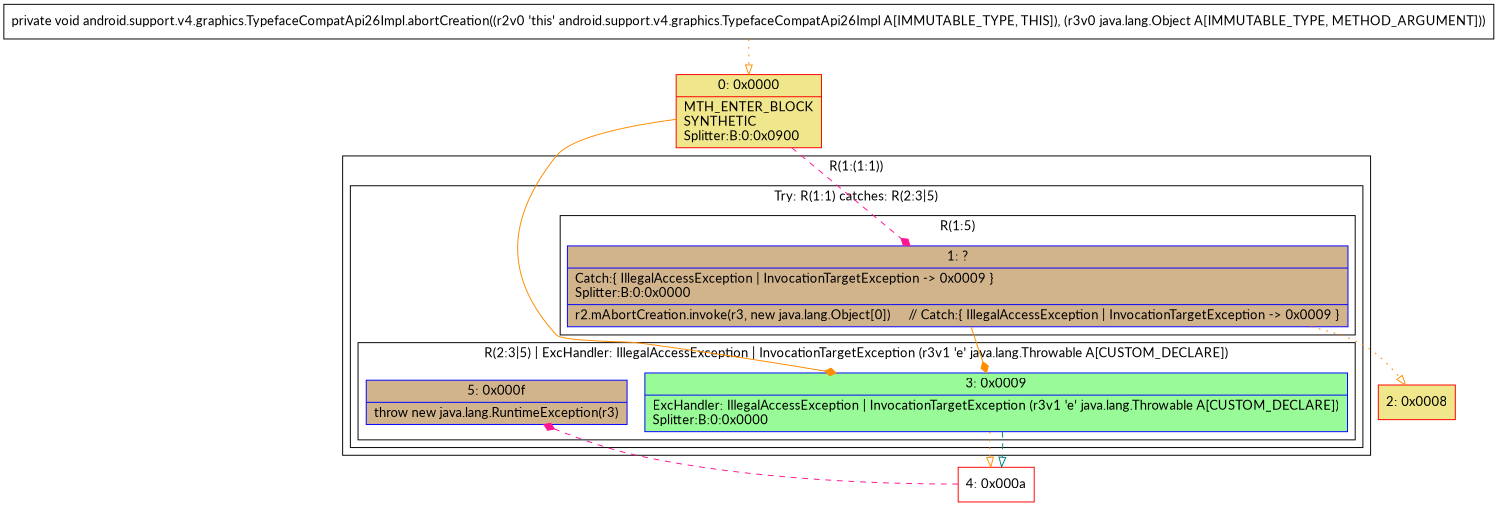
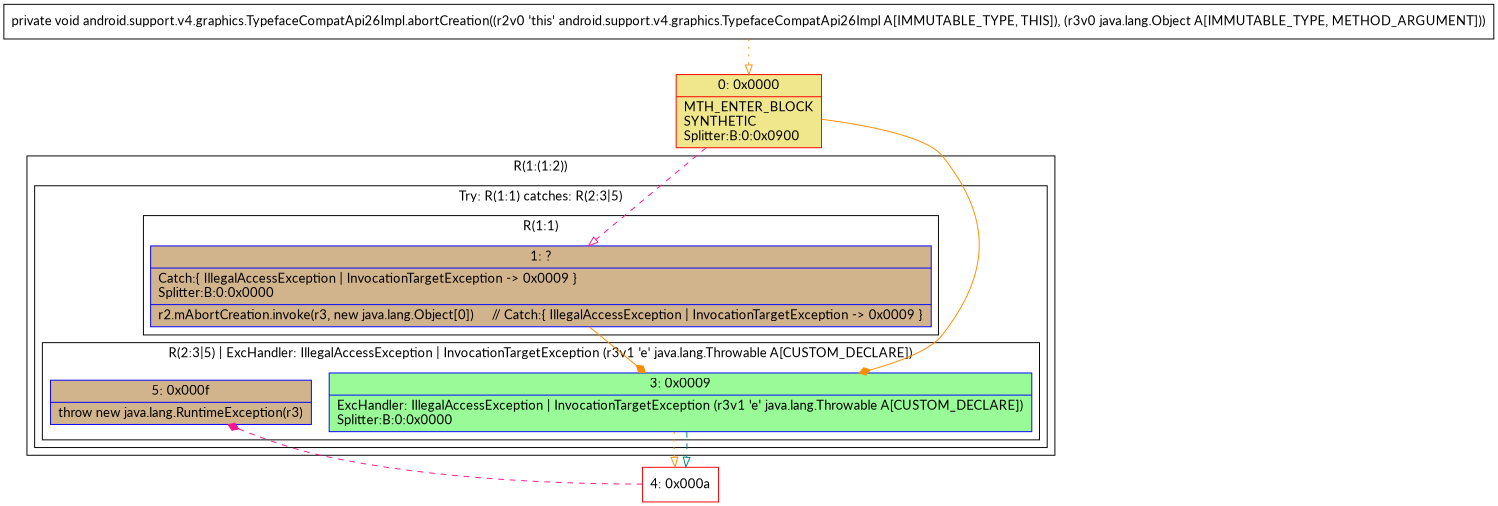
cluster "R(1:(1:1))": label "R(1:(1:1))" -> "R(1:(1:2))"
edge "0: 0x0000" -> "1: ?": arrowhead diamond -> onormal
cluster "R(1:5)": label "R(1:5)" -> "R(1:1)"
node "2: 0x0008": removed
